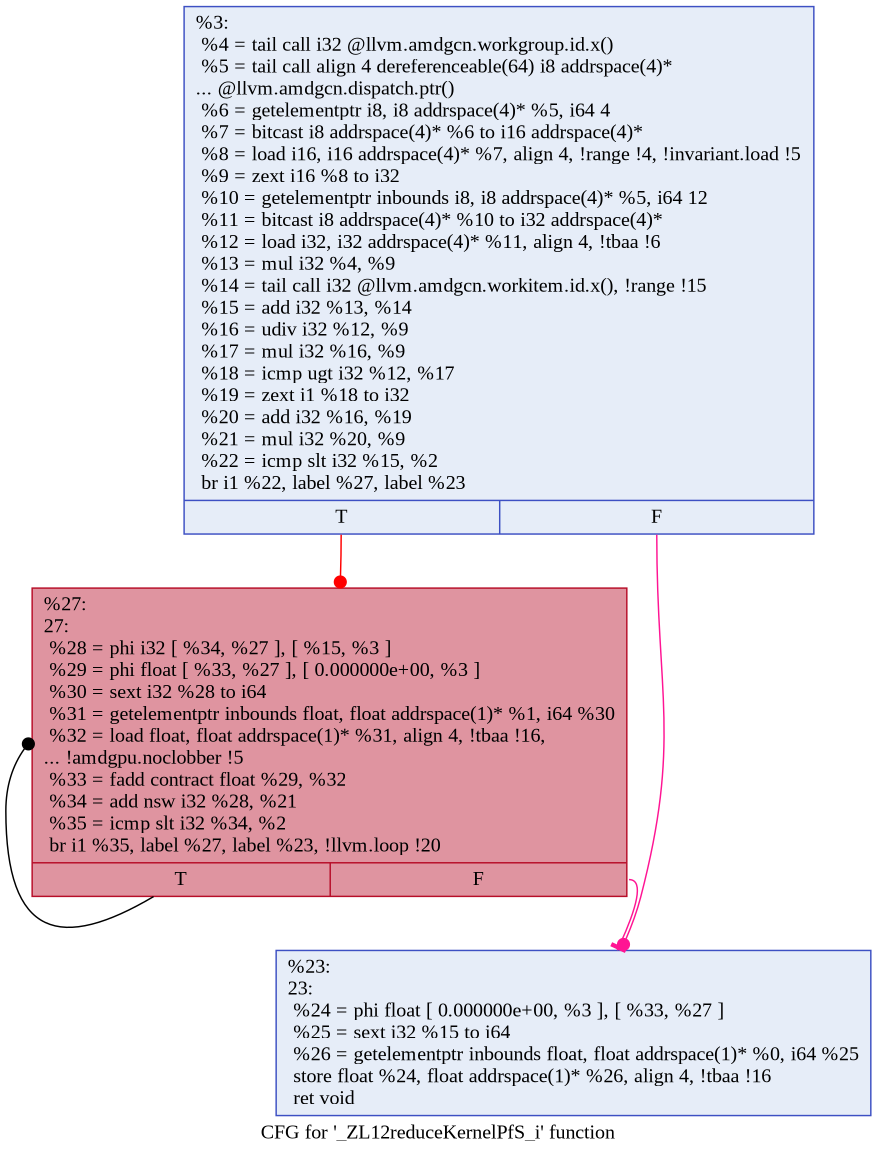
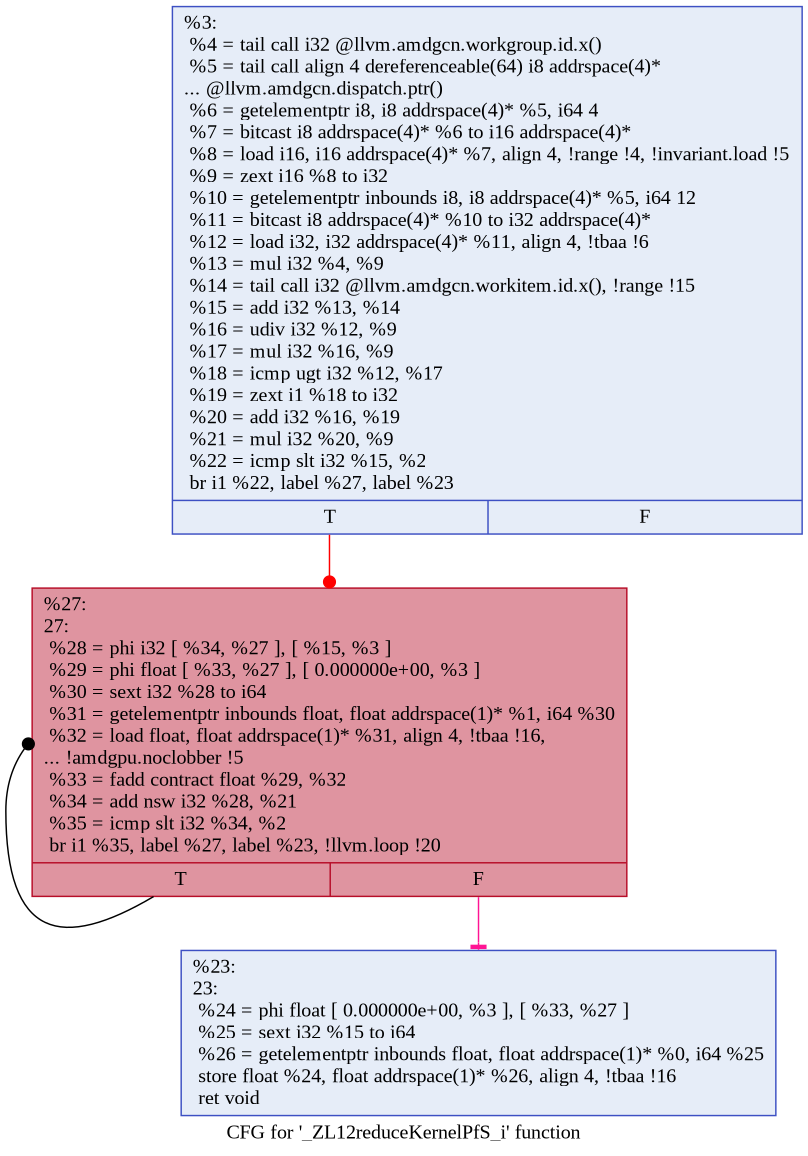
edge "%3:" -> "%23:": removed
